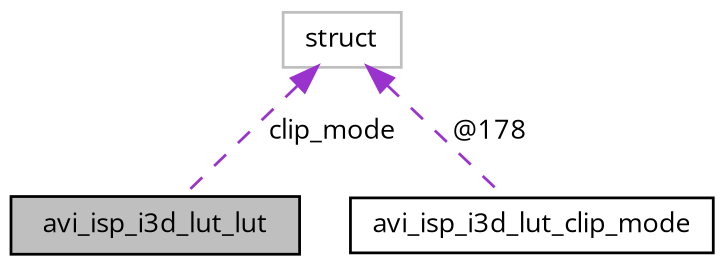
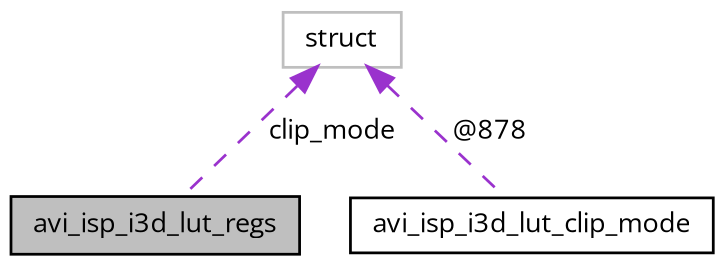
edge "avi_isp_i3d_lut_clip_mode" -> "struct": label " @178" -> " @878"
node "avi_isp_i3d_lut_lut": label "avi_isp_i3d_lut_lut" -> "avi_isp_i3d_lut_regs"
